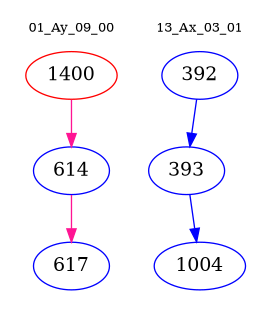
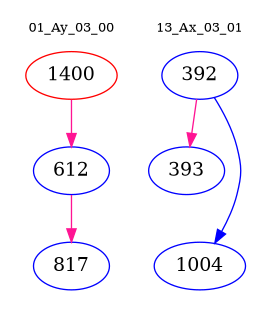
cluster "01_Ay_09_00": label "01_Ay_09_00" -> "01_Ay_03_00"
edge "392" -> "393": color blue -> deeppink
node "614": label "614" -> "612"
edge "393" -> "1004": now "392" -> "1004"
node "617": label "617" -> "817"
